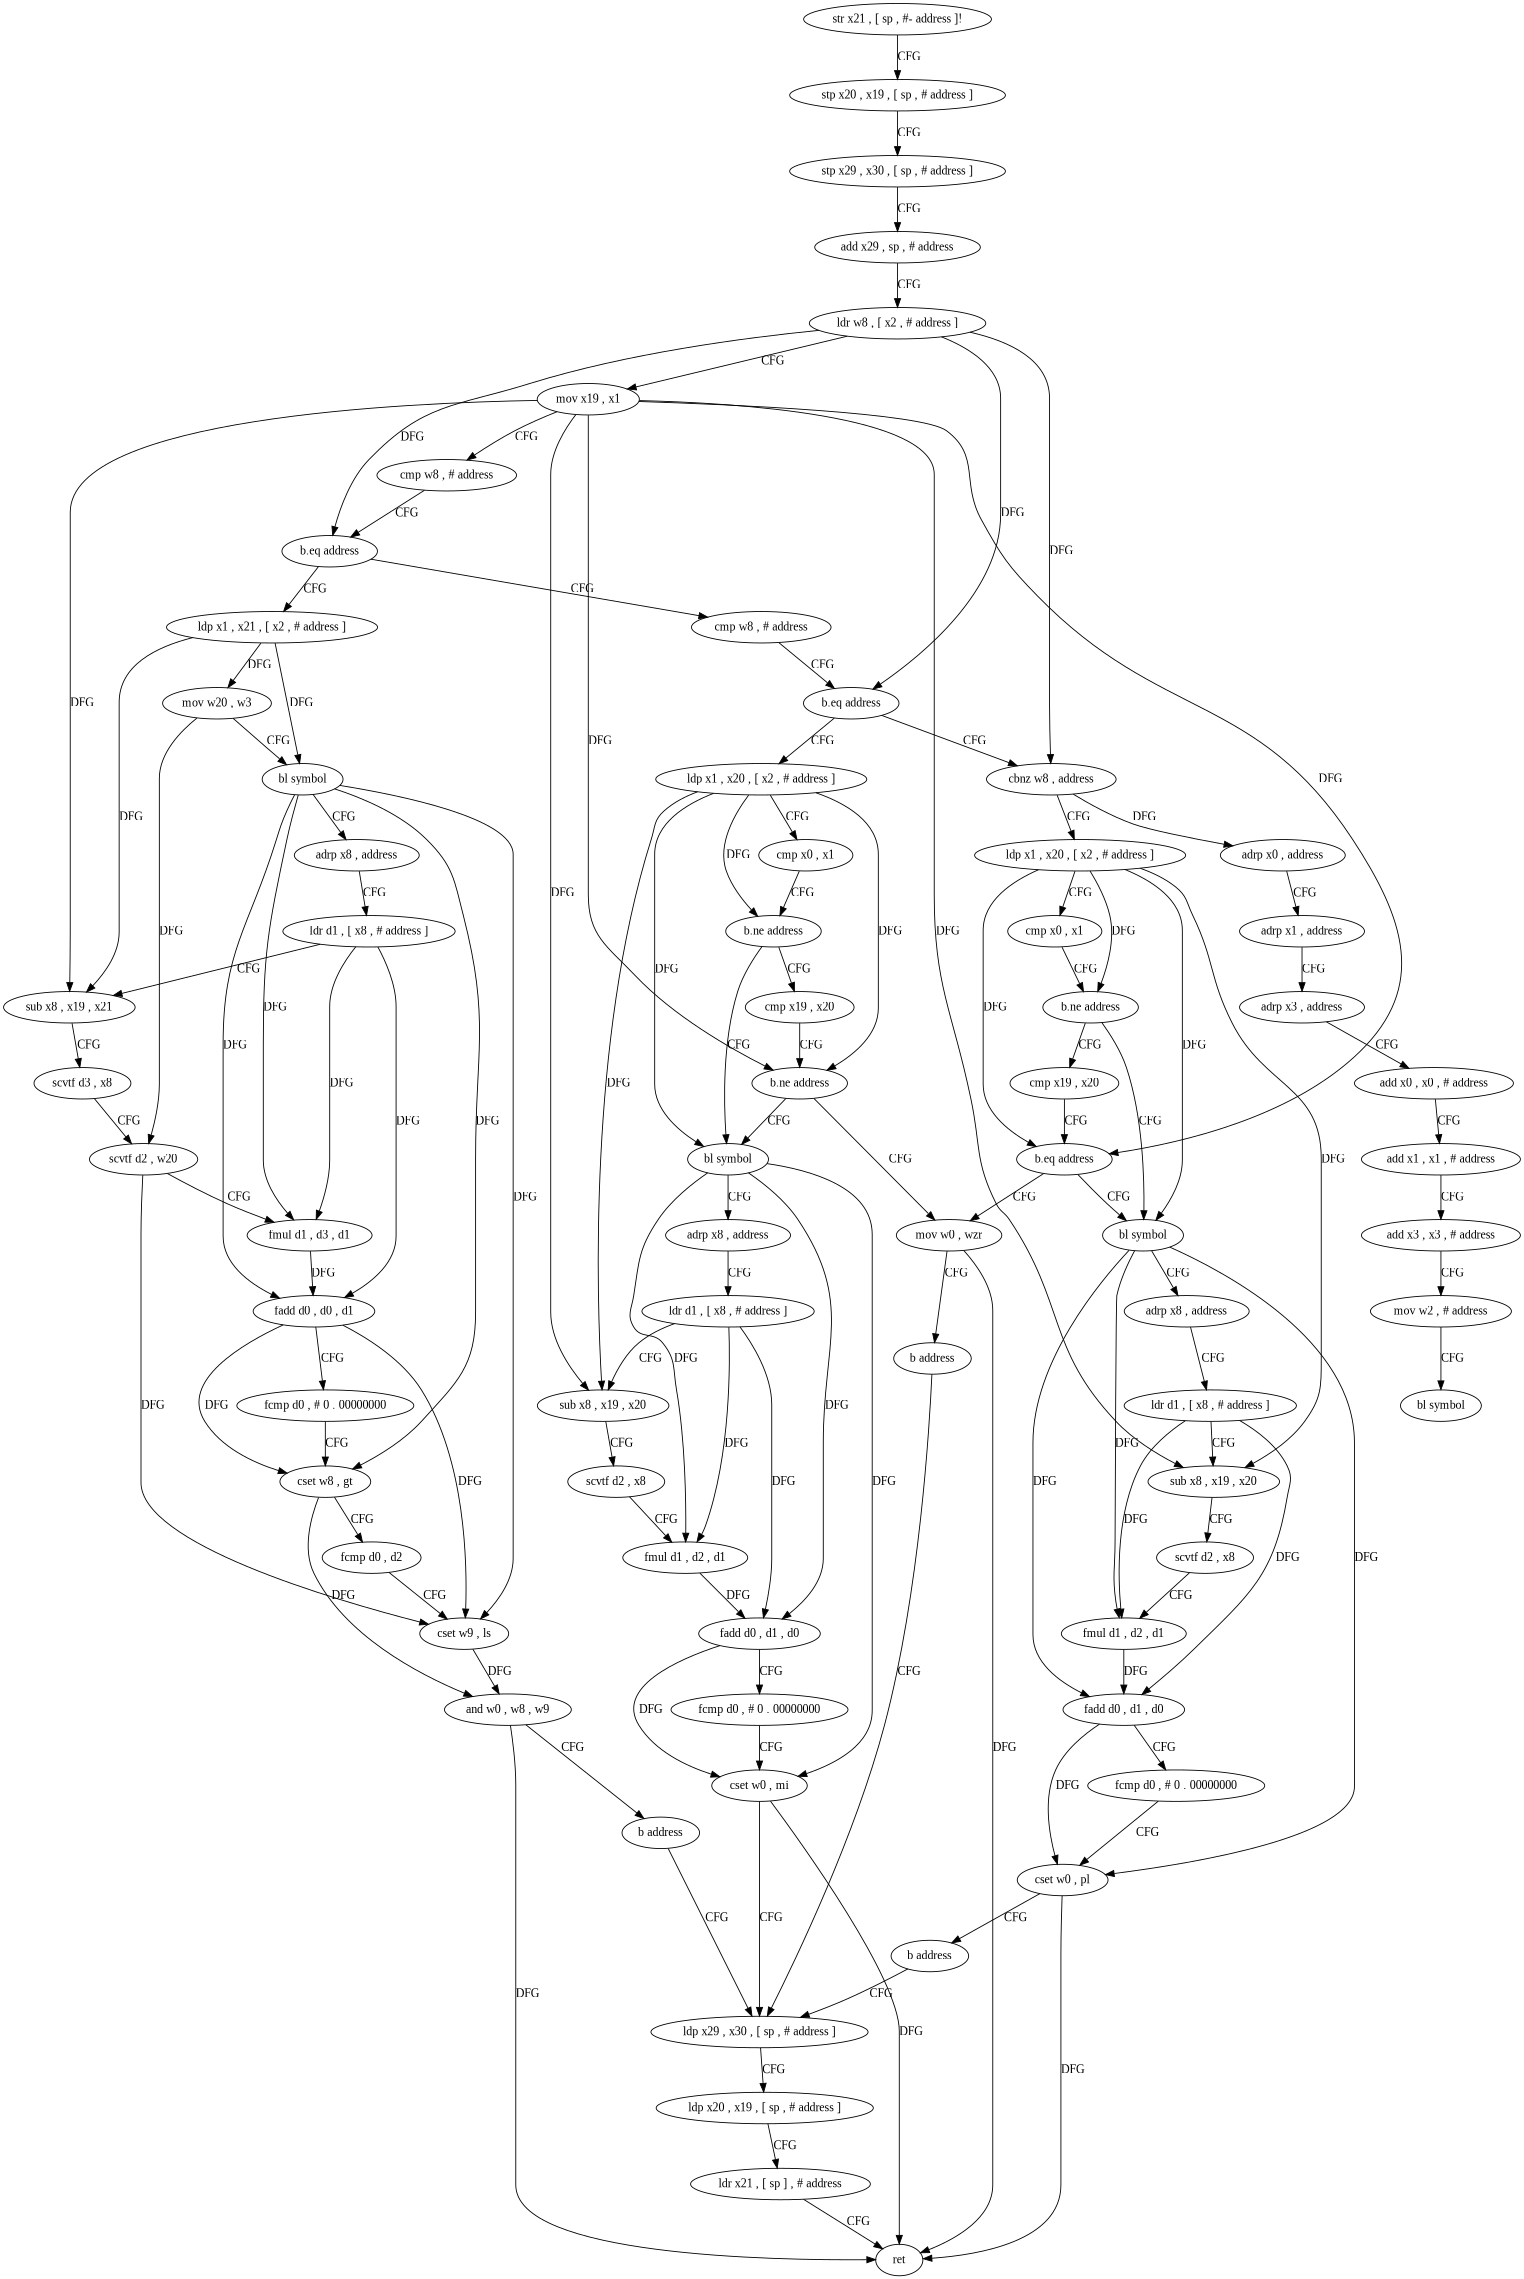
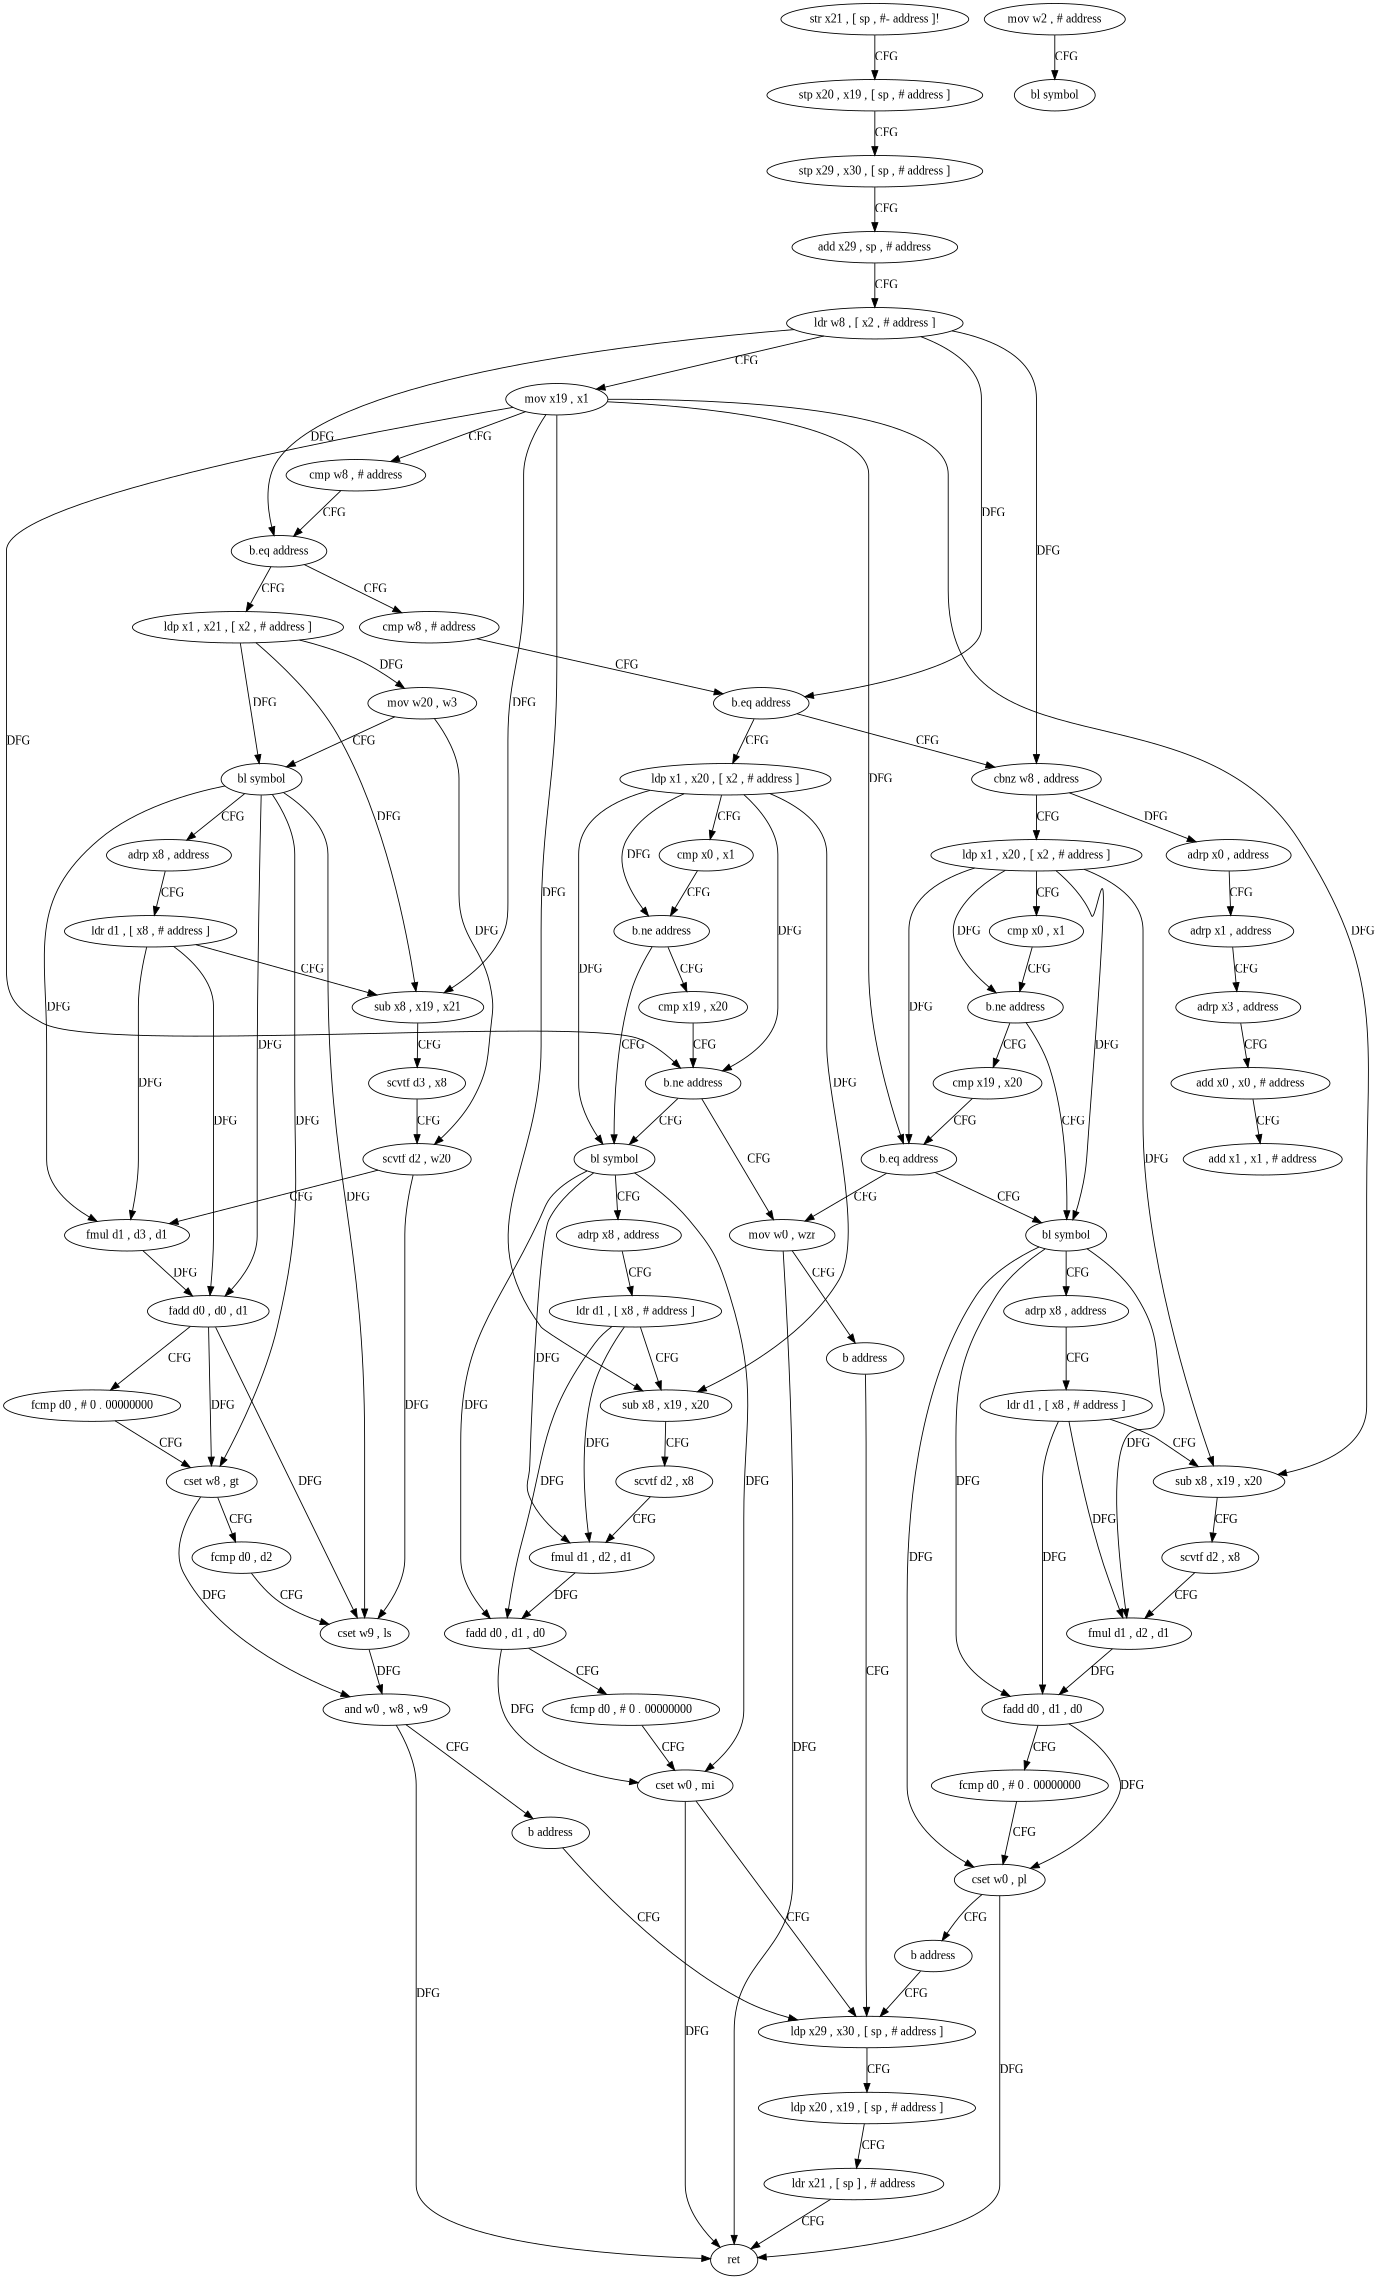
node "add x3 , x3 , # address": removed
